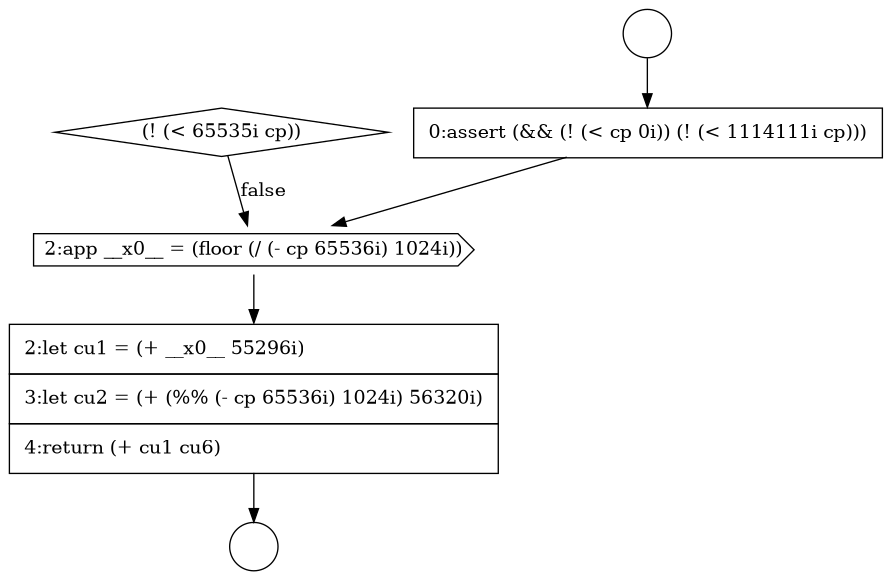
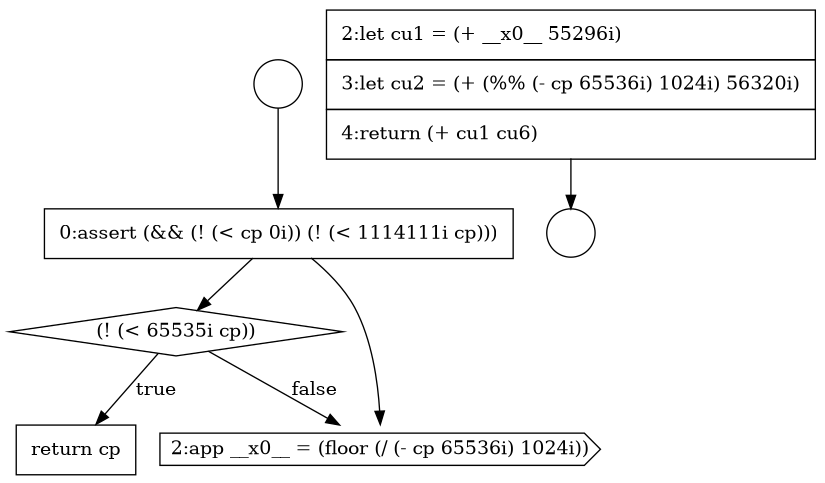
edge "0:assert (&& (! (< cp 0i)) (! (< 1114111i cp)))" -> "(! (< 65535i cp))": added
edge "2:app __x0__ = (floor (/ (- cp 65536i) 1024i))" -> "2:let cu1 = (+ __x0__ 55296i)": removed
node "return cp": added
